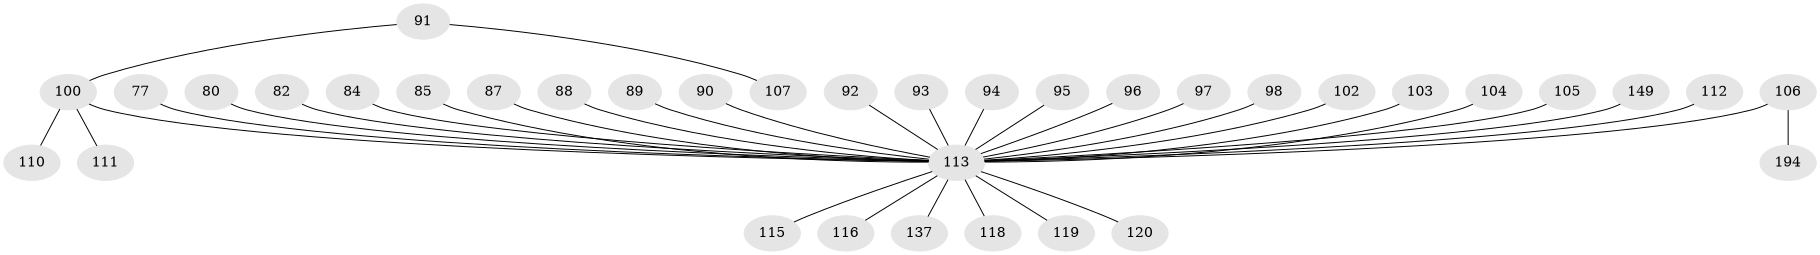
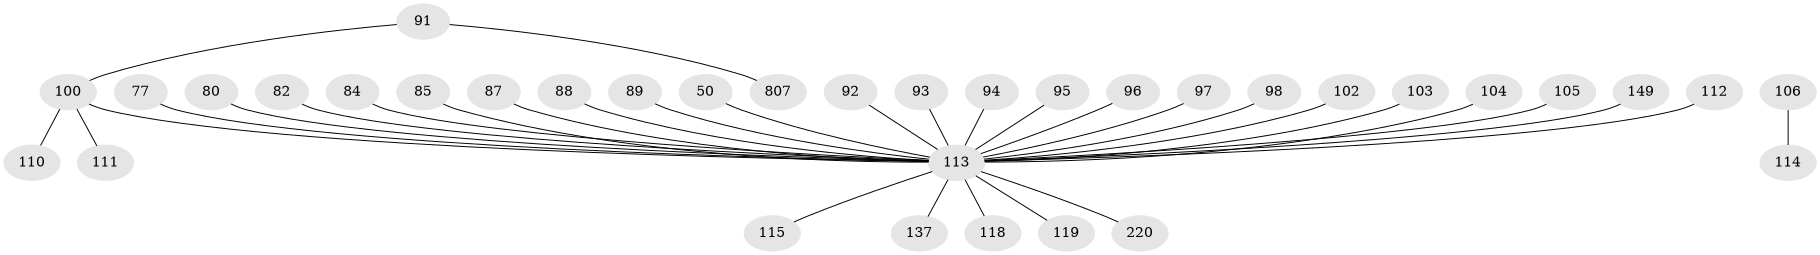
node "90": label "90" -> "50"
node "107": label "107" -> "807"
edge "106" -- "113": removed
node "194": label "194" -> "114"
node "116": removed
node "120": label "120" -> "220"
